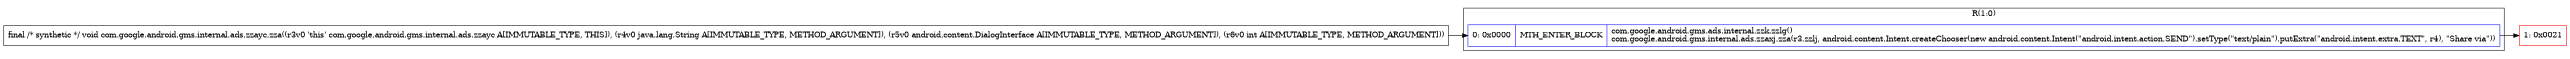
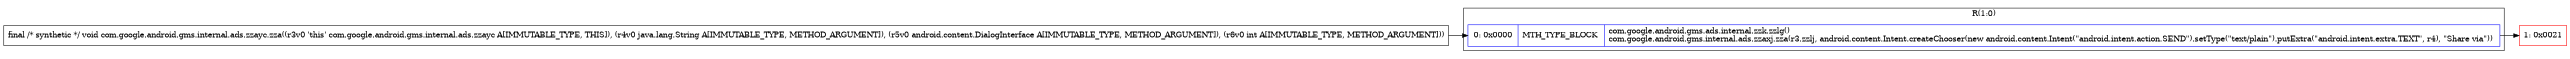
node "0: 0x0000": text "MTH_ENTER_BLOCK" -> "MTH_TYPE_BLOCK"
